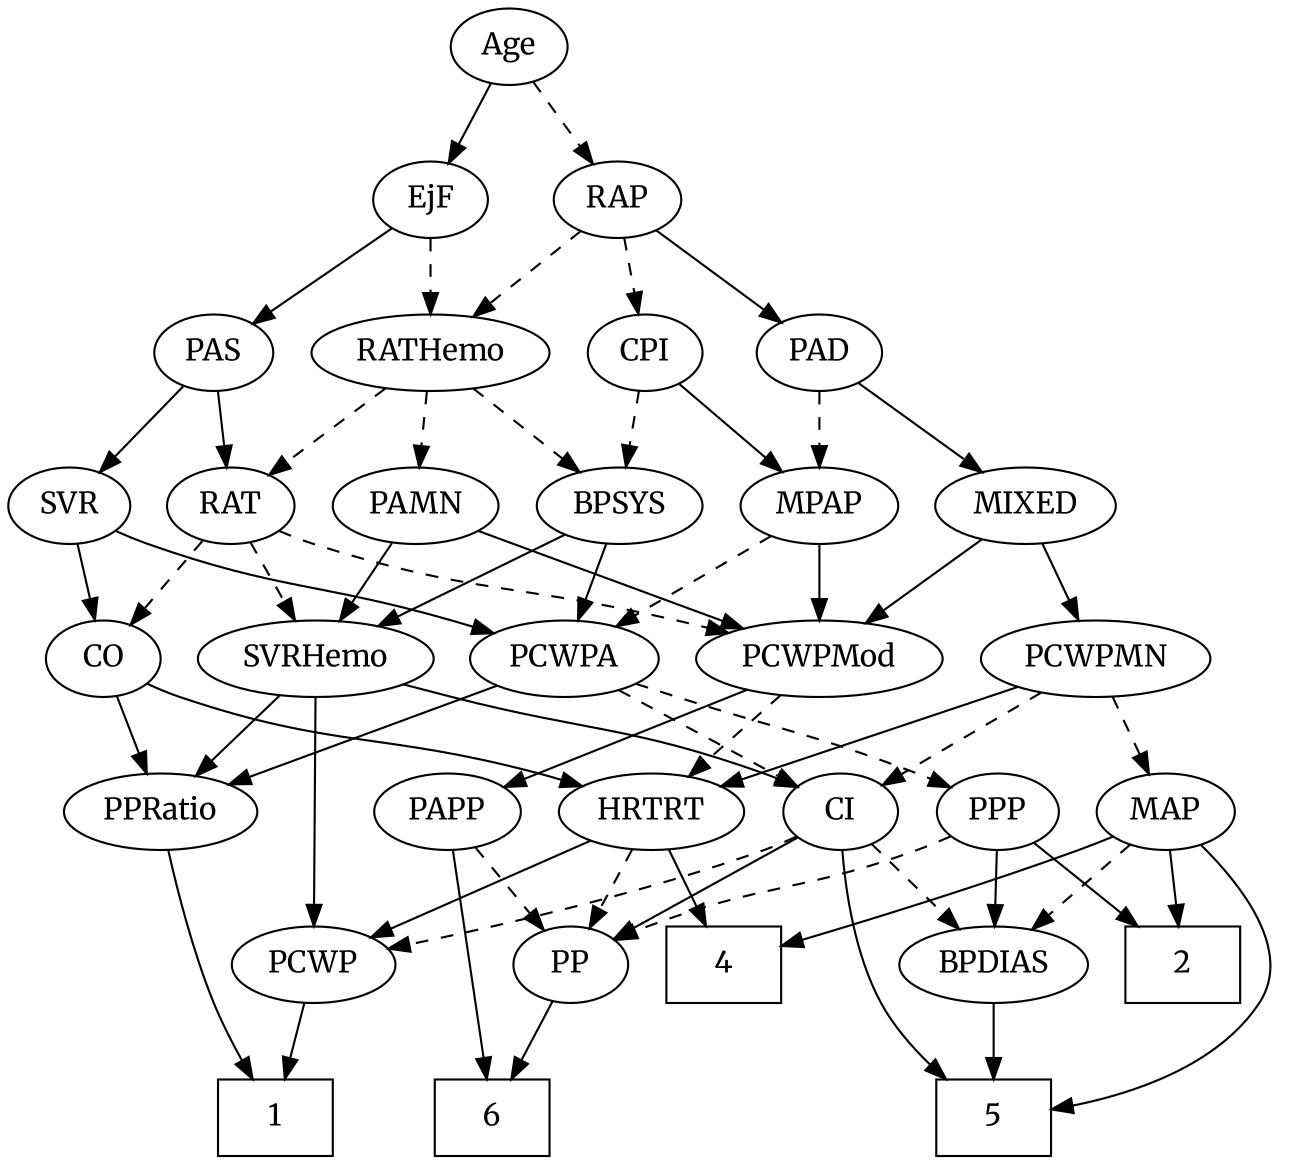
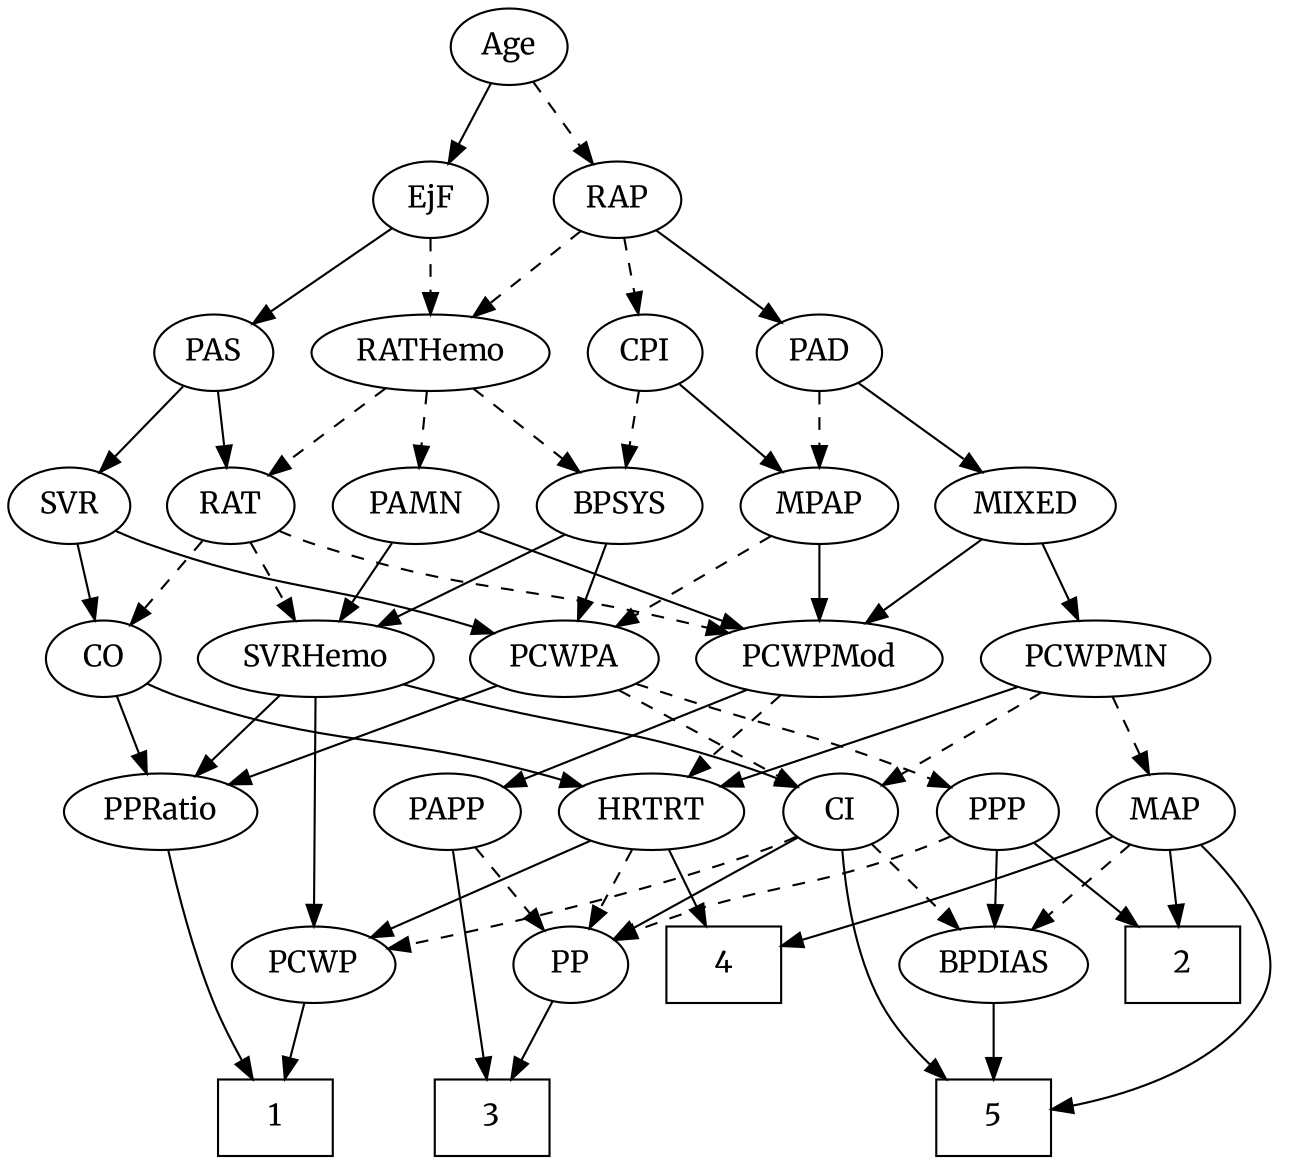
node "6": label "6" -> "3"
